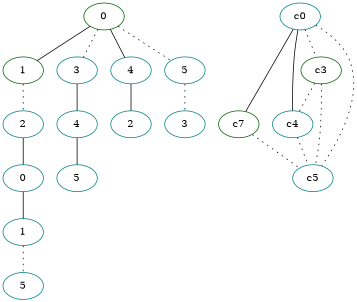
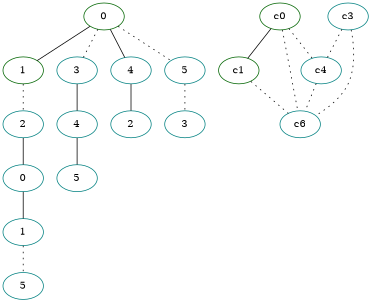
node "c0": color teal -> darkgreen
edge "c0" -- "c3": removed
edge "c0" -- "c4": style solid -> dotted
node "c3": color darkgreen -> teal
node "c7": label "c7" -> "c1"
node "c5": label "c5" -> "c6"
